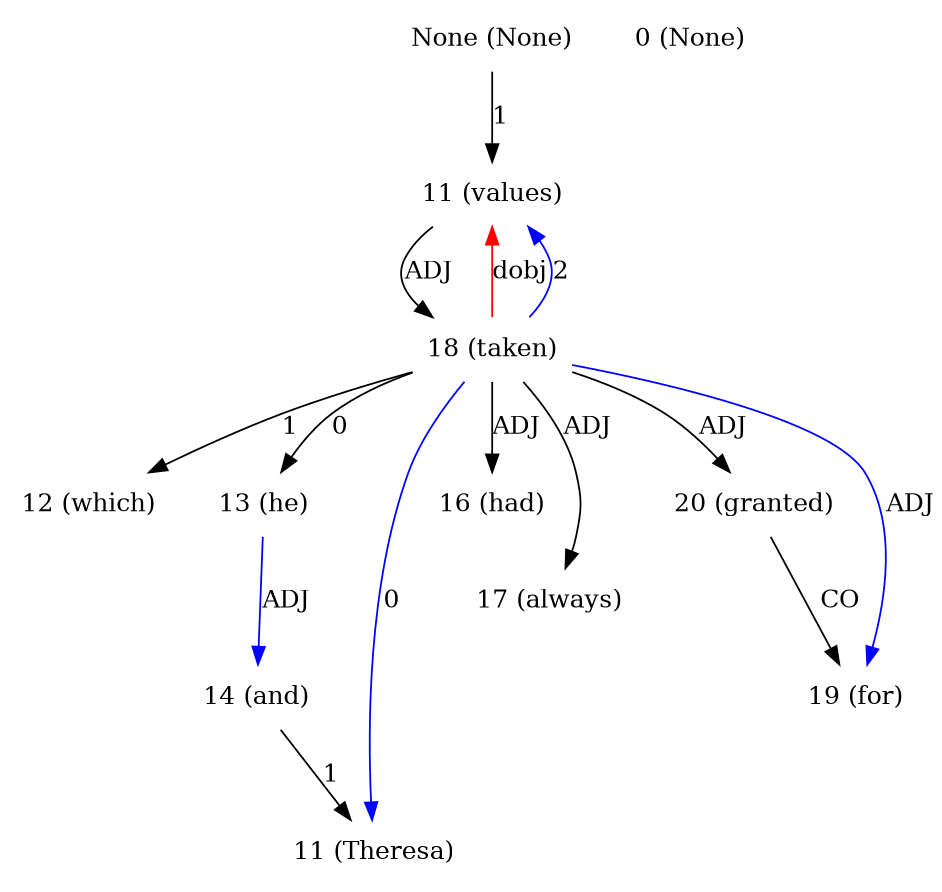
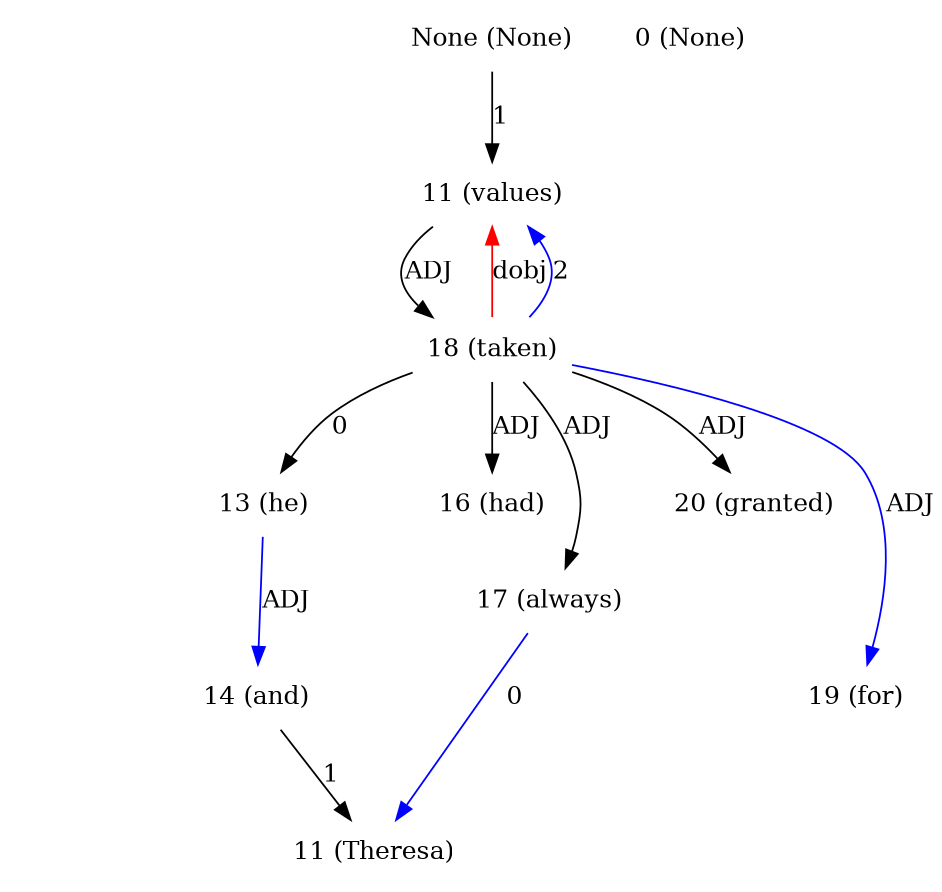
node "12 (which)": removed
edge "18 (taken)" -> "11 (Theresa)": now "17 (always)" -> "11 (Theresa)"
edge "20 (granted)" -> "19 (for)": removed, label "CO"
